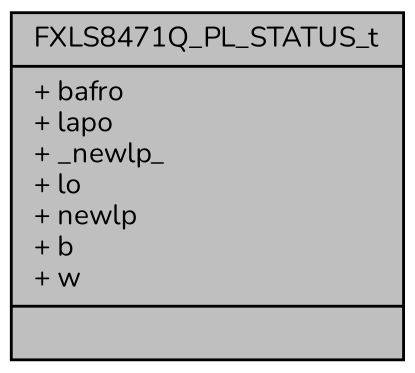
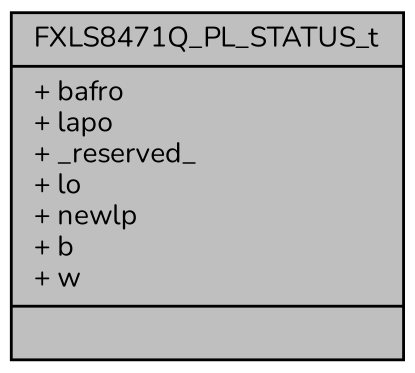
node "FXLS8471Q_PL_STATUS_t": text "+ _newlp_" -> "+ _reserved_"
